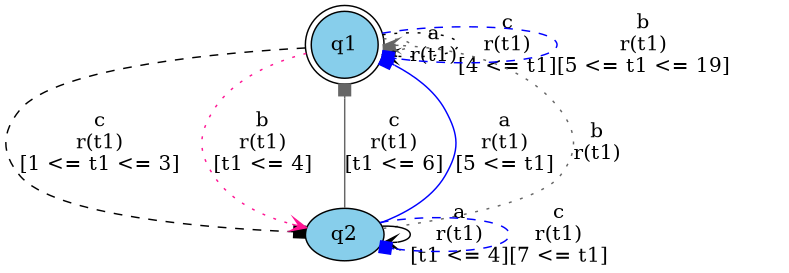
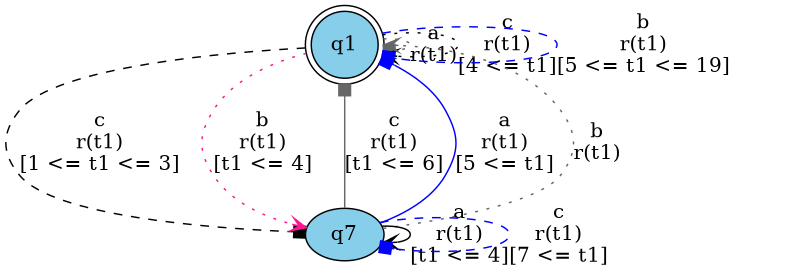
node "q2": label "q2" -> "q7"
